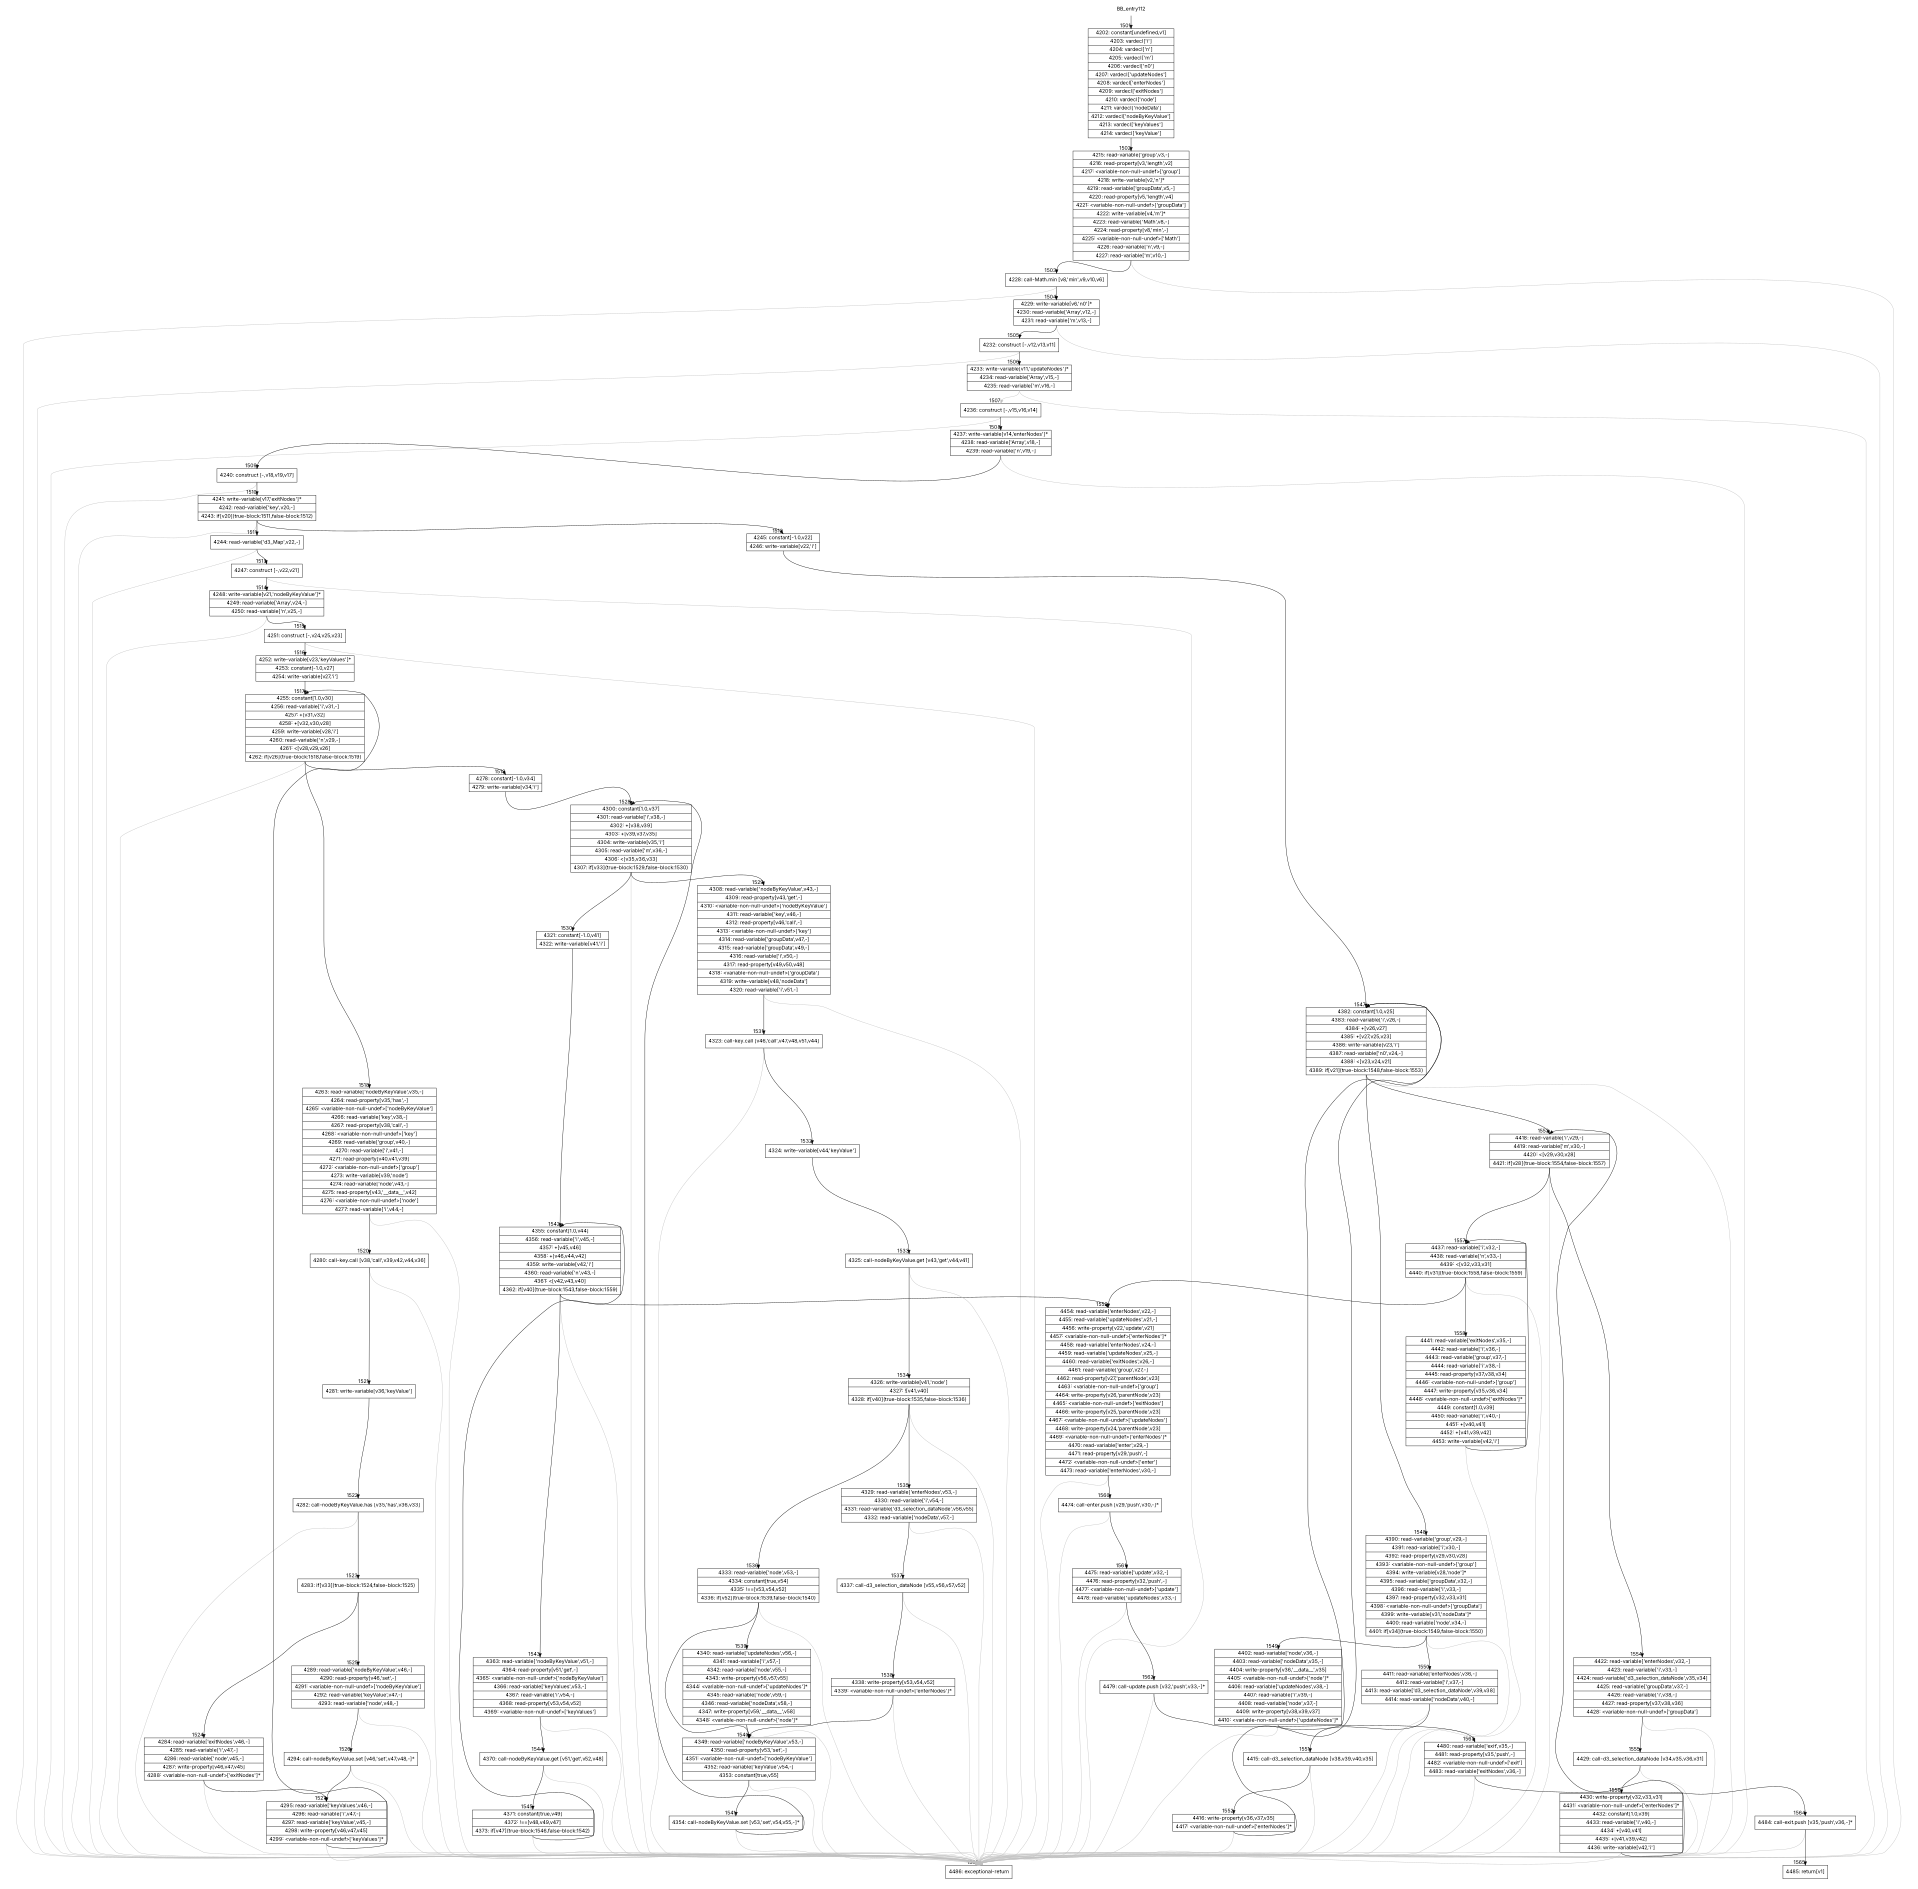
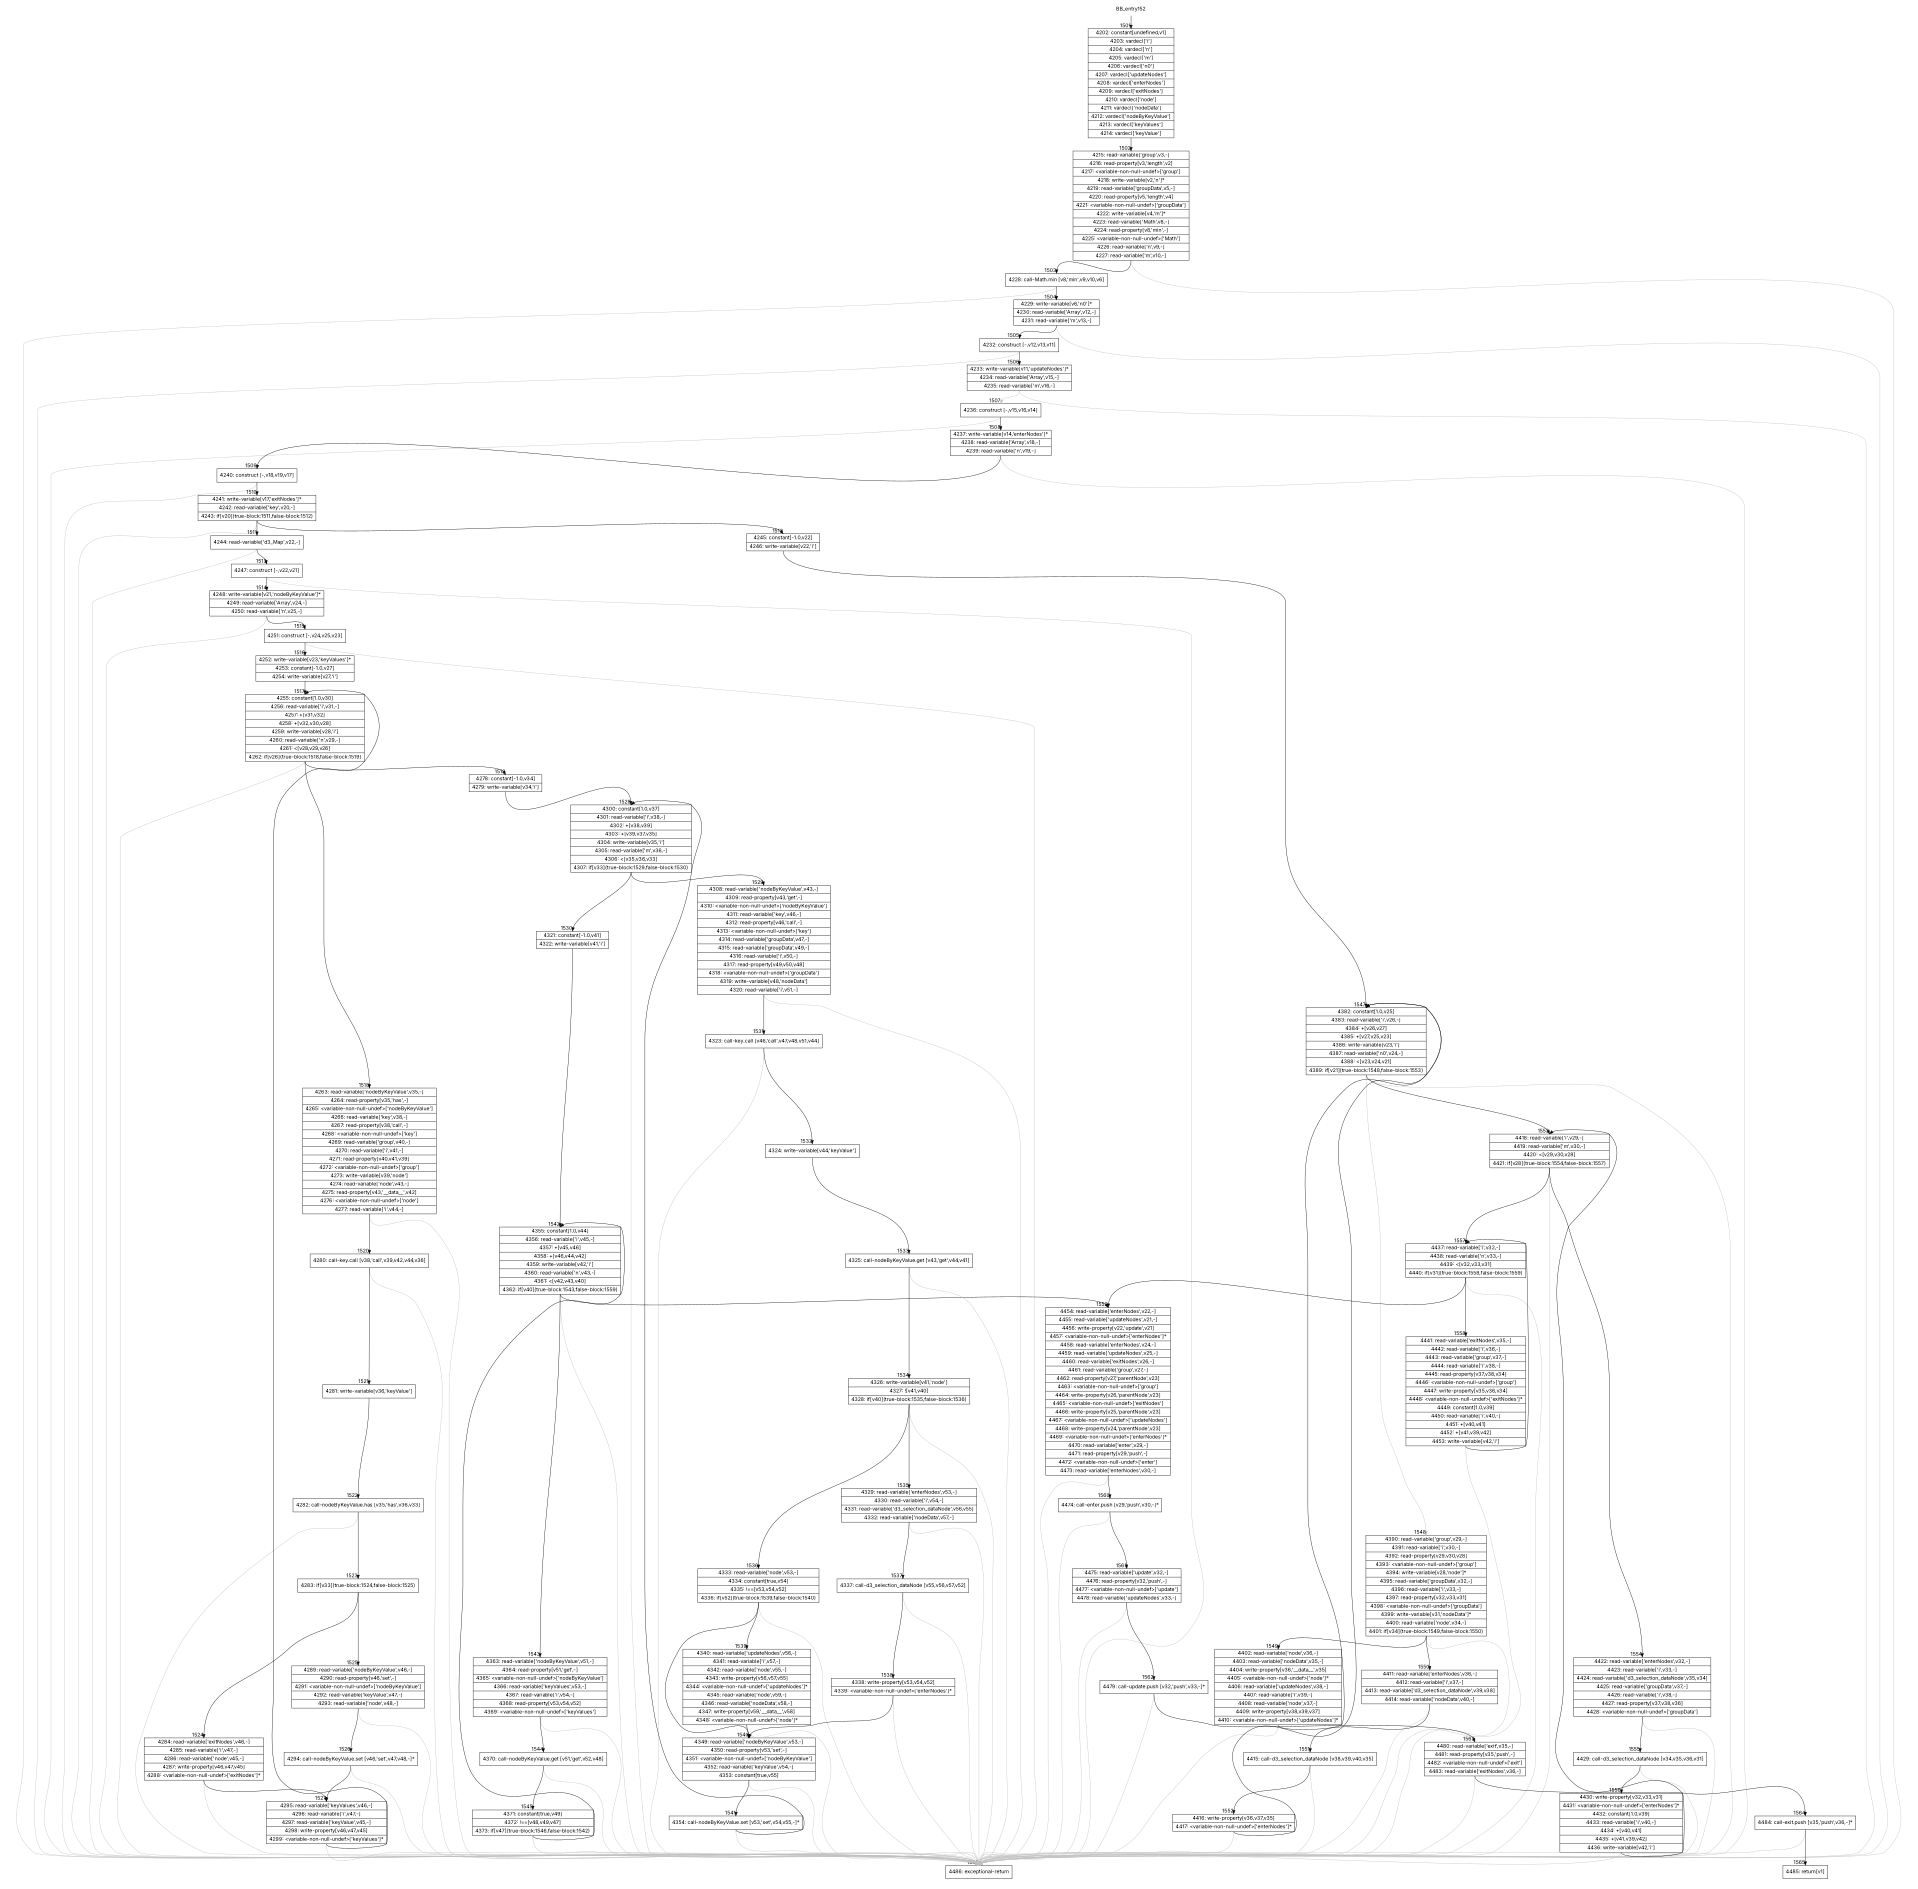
node "BB_entry112": label "BB_entry112" -> "BB_entry152"
edge "4382: constant[1.0,v25]" -> "4390: read-variable['group',v29,-]": color black -> gray
